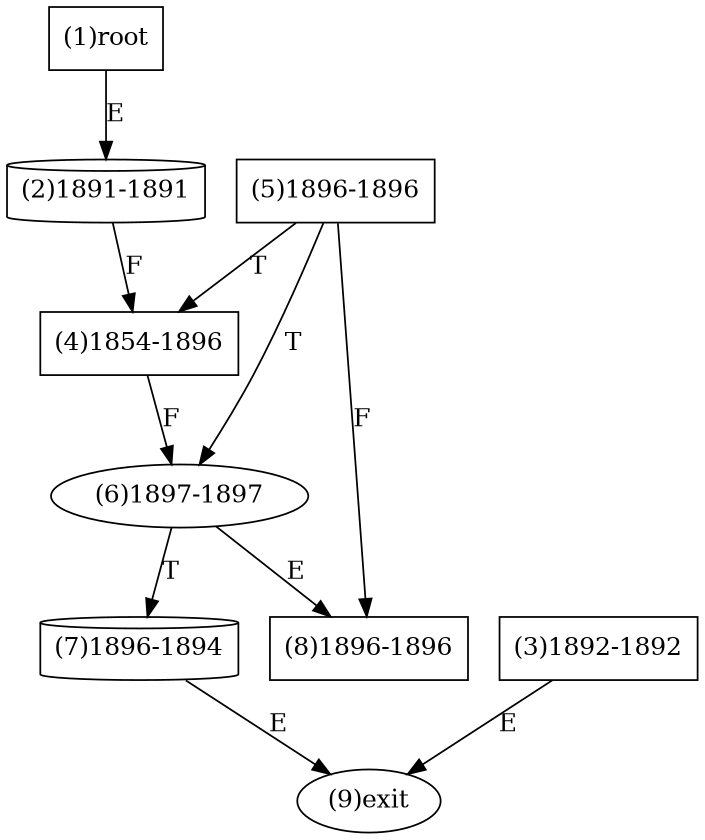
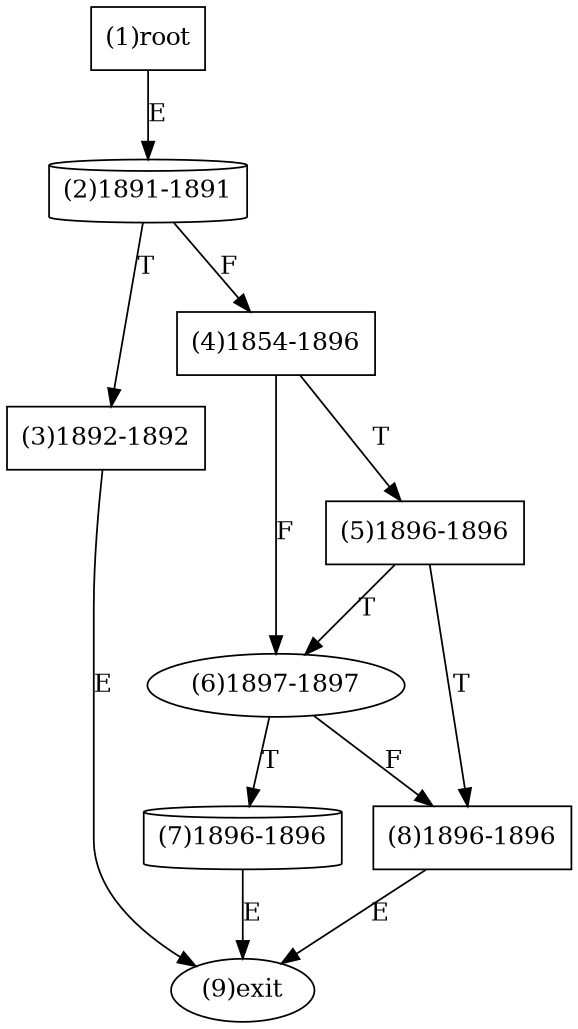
edge "(5)1896-1896" -> "(4)1854-1896": reversed
edge "(2)1891-1891" -> "(3)1892-1892": added, label "T"
edge "(5)1896-1896" -> "(8)1896-1896": label "F" -> "T"
edge "(6)1897-1897" -> "(8)1896-1896": label "E" -> "F"
node "(7)1896-1894": label "(7)1896-1894" -> "(7)1896-1896"
edge "(8)1896-1896" -> "(9)exit": added, label "E"
